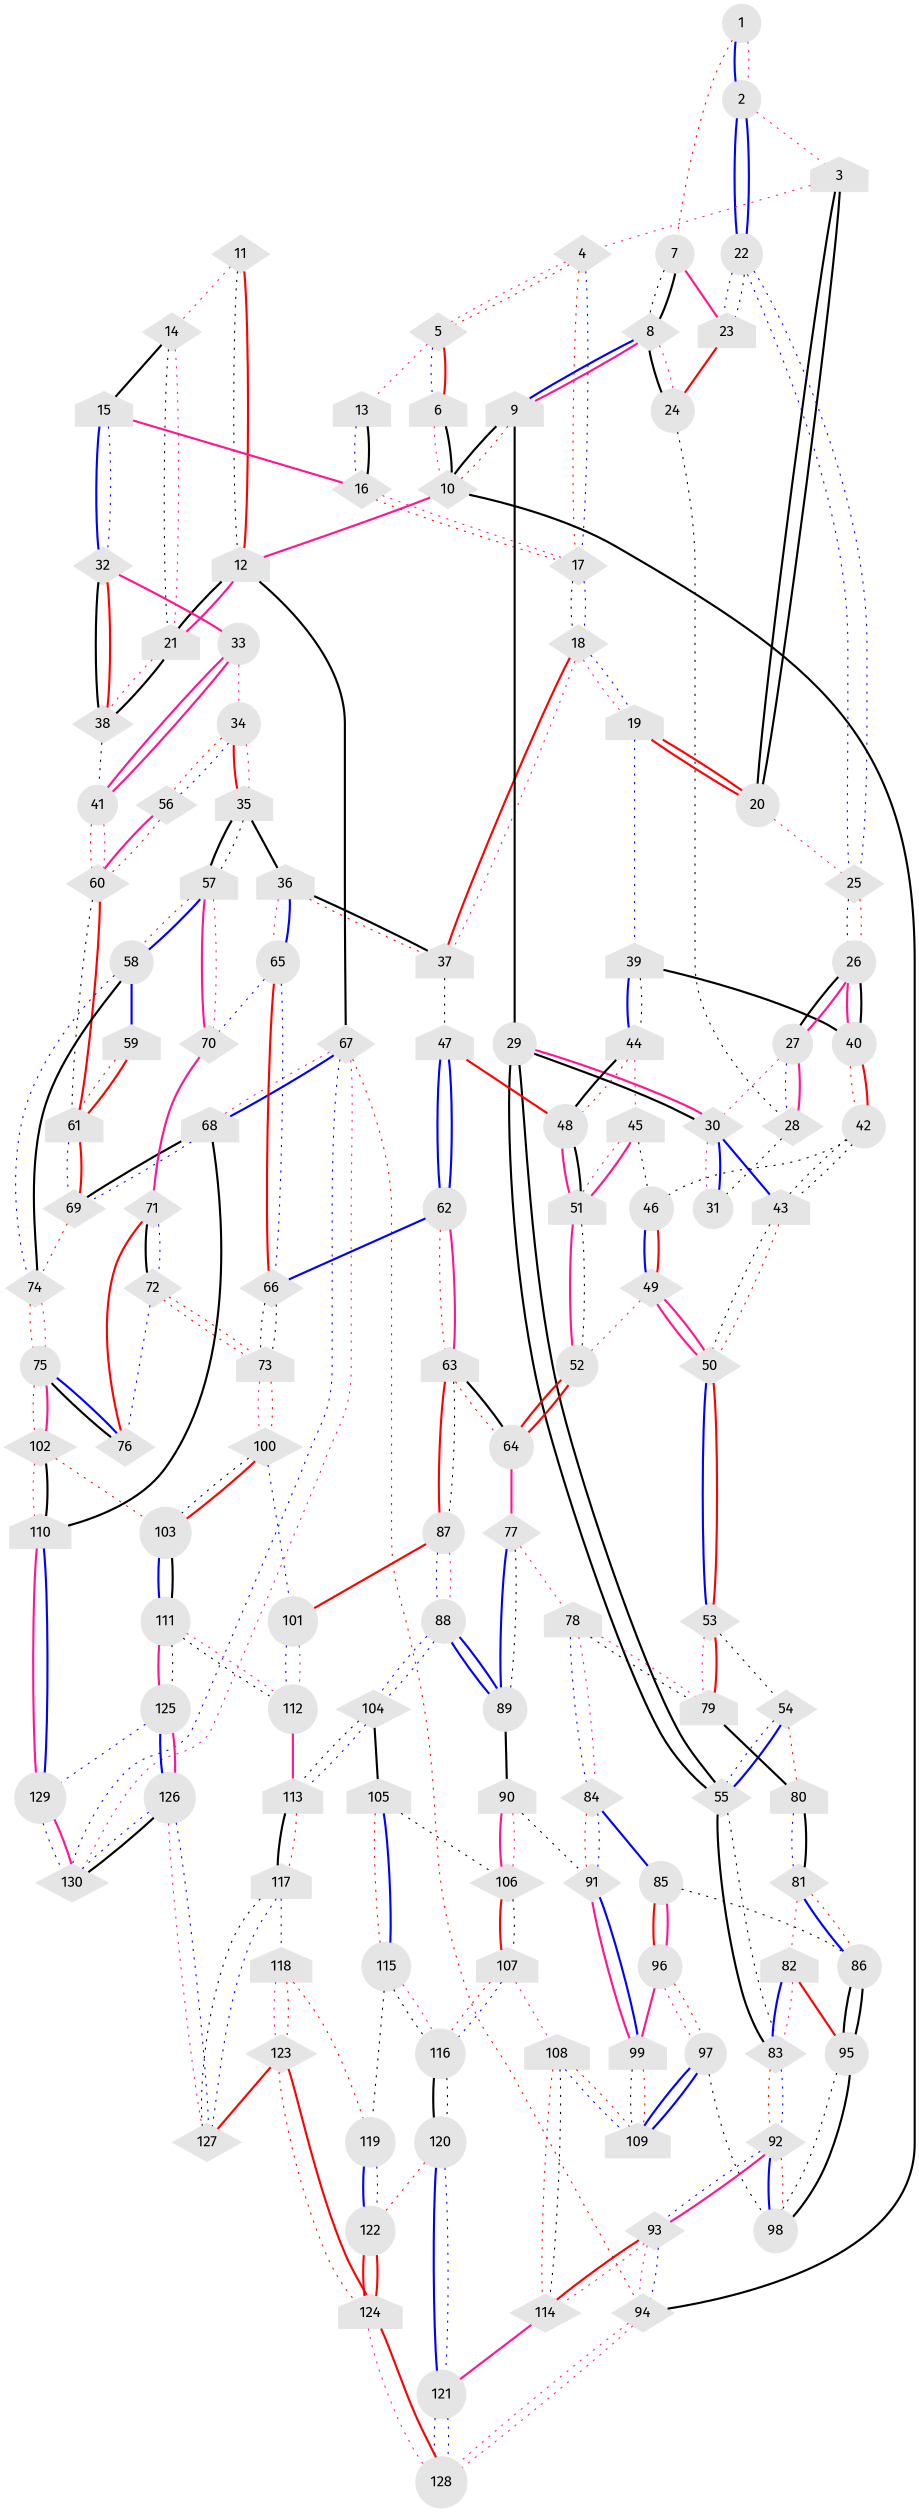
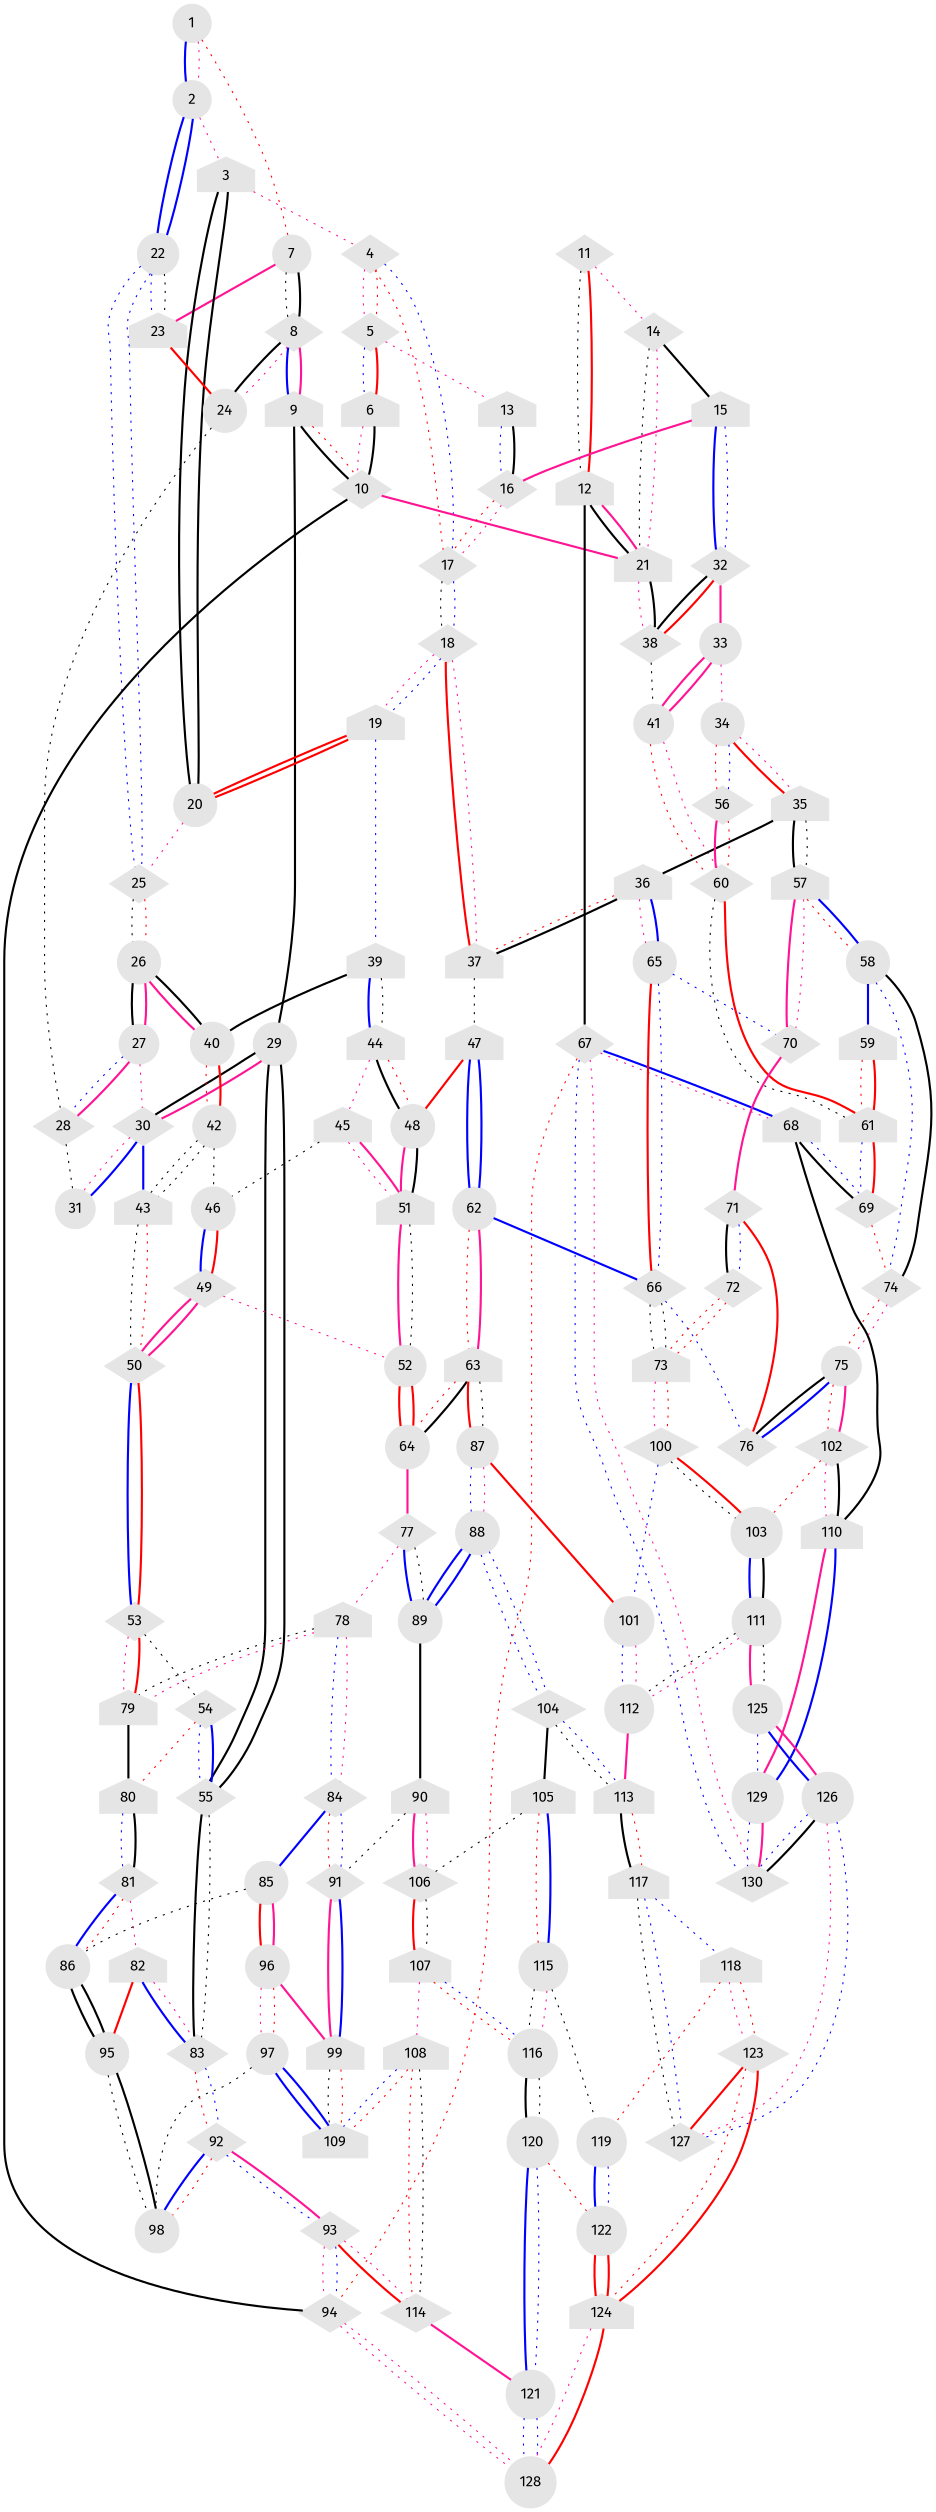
edge "10" -- "12": now "10" -- "21"
edge "72" -- "76": now "66" -- "76"
